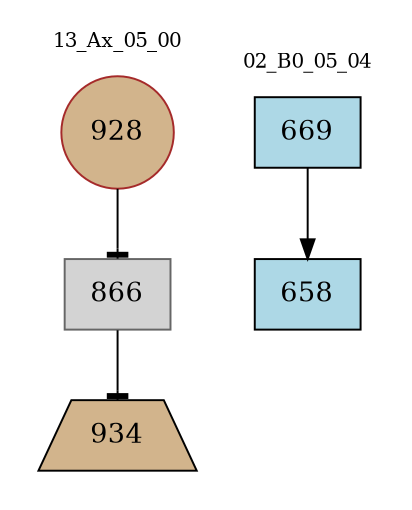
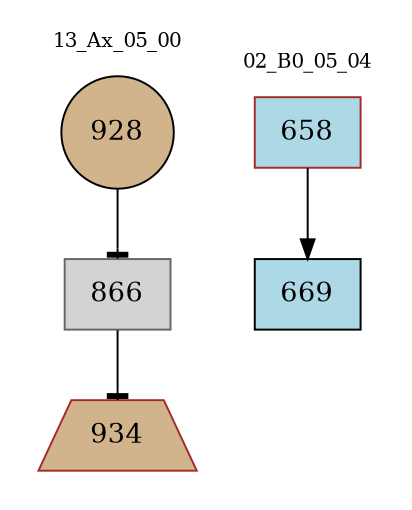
node "928": color brown -> black
edge "669" -> "658": reversed
node "658": color black -> brown
node "934": color black -> brown
